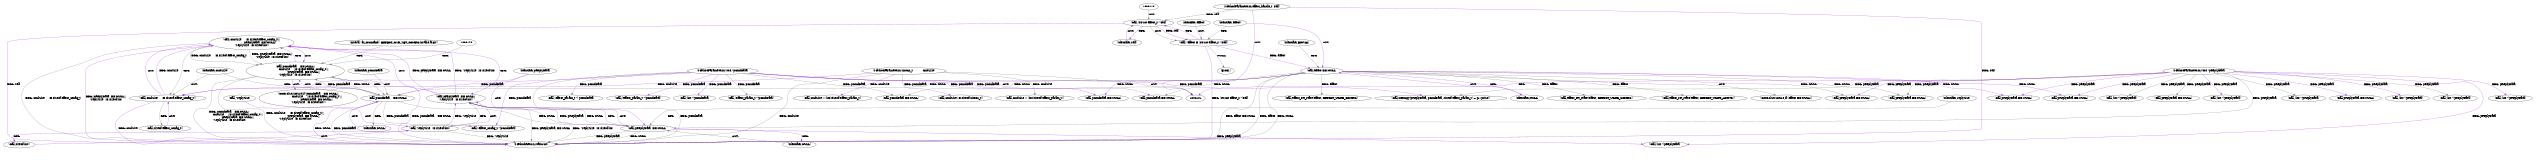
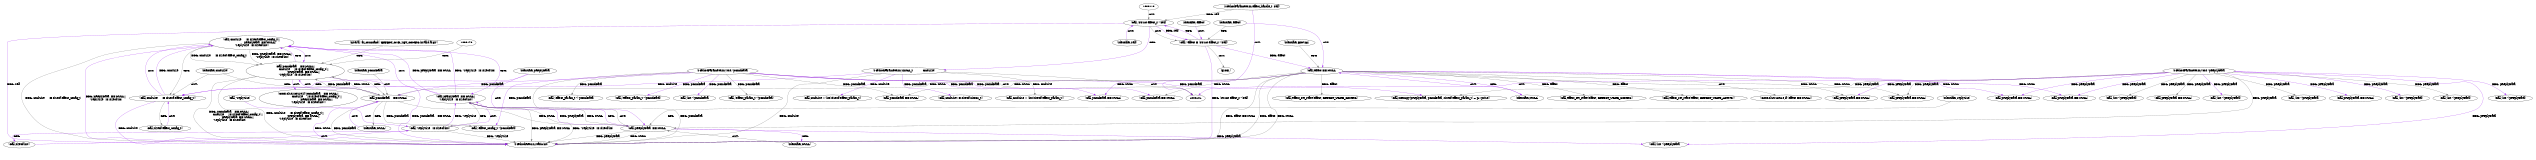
edge "(Call,(struct effect_s *)self)" -> "(Identifier,self)": now "(Call,(struct effect_s *)self)" -> "(MethodParameterIn,uint32_t            cmdSize)"
edge "(Call,*effect = (struct effect_s *)self)" -> "(Block,)": label "NULL: " -> "AST: "
edge "(MethodParameterIn,void *pReplyData)" -> "1000101": label "CFG: " -> "AST: "
edge "(MethodParameterIn,effect_handle_t  self)" -> "(MethodReturn,static int)": removed, label "DDG: self"
